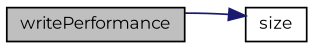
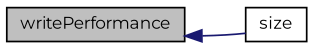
edge "writePerformance" -> "size": reversed
